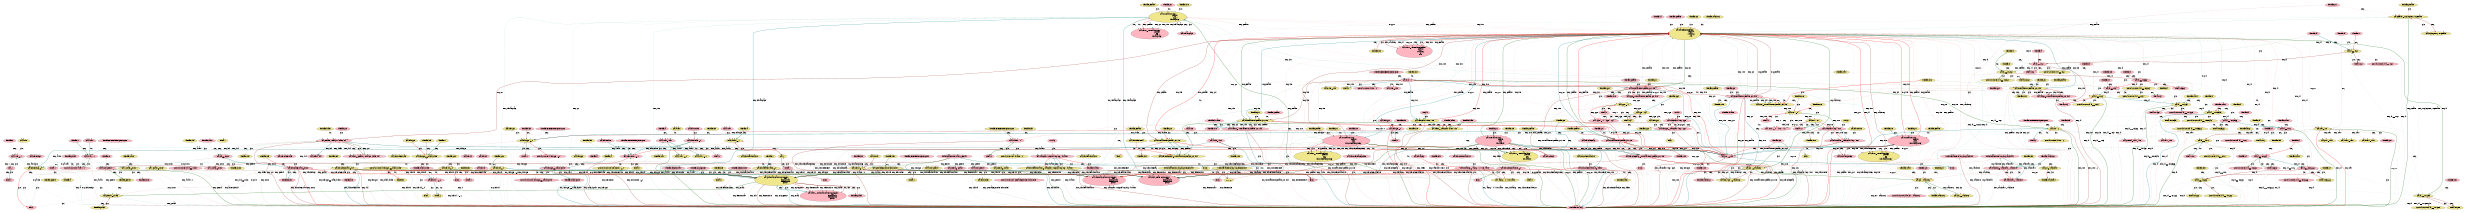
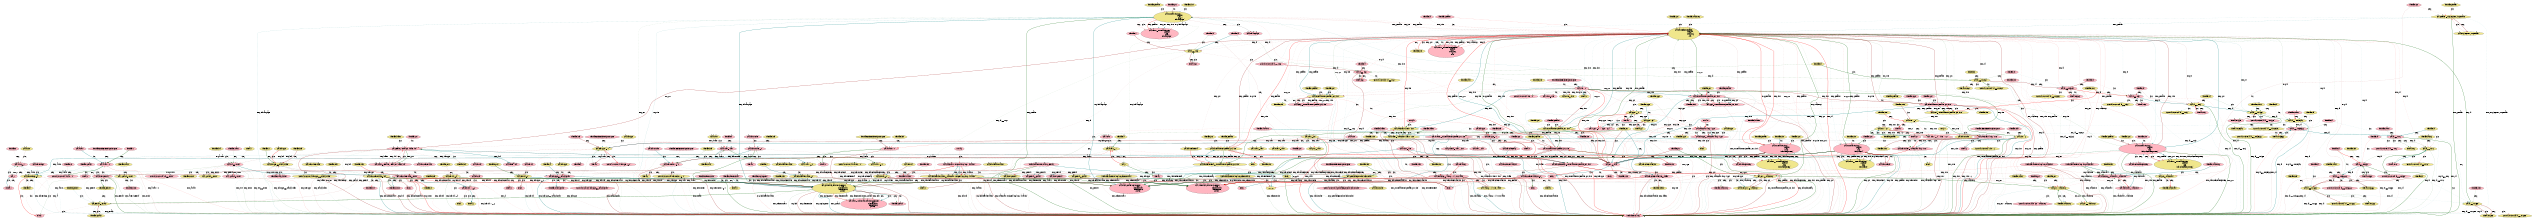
edge "(Call,id == 0x60)" -> "(Call,id == 0x61)": now "(ControlStructure,if (id == 0x60))" -> "(Call,id == 0x61)"
node "(Track,a.start = -1)": label "(Track,a.start = -1)" -> "(Call,a.start = -1)"
